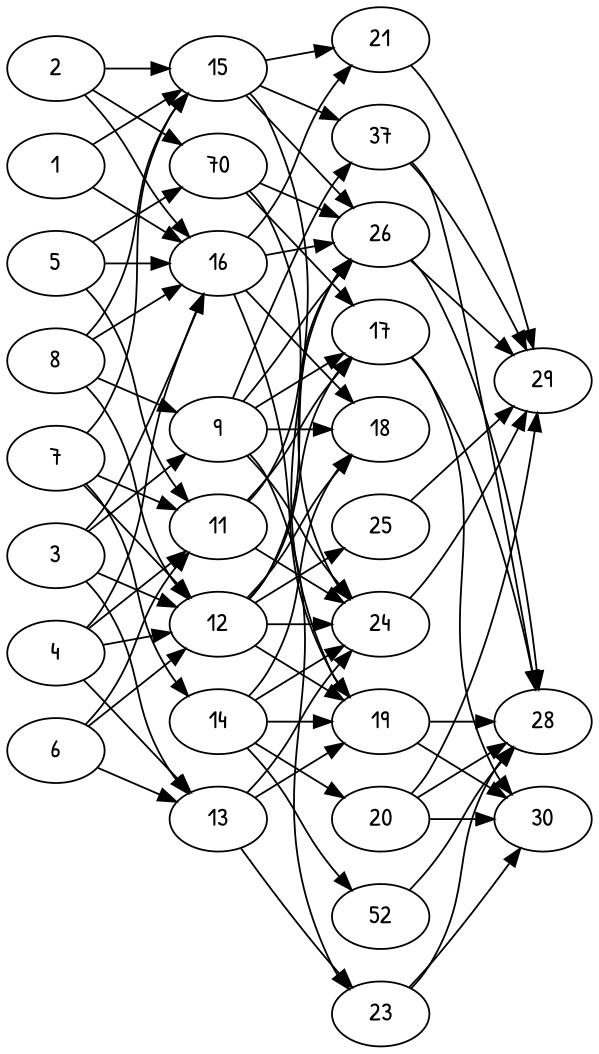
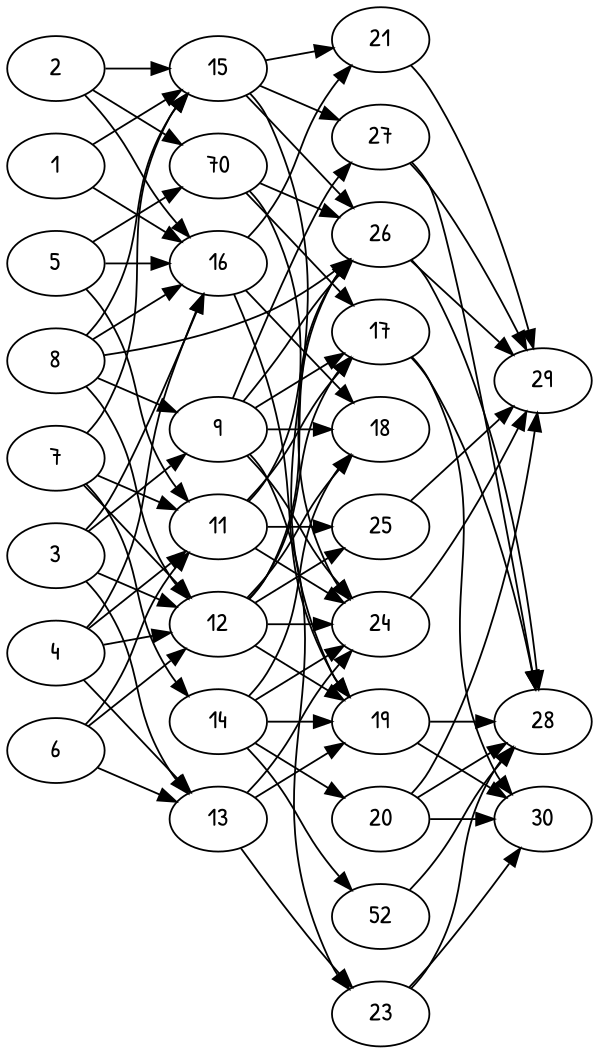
node "37": label "37" -> "27"
edge "16" -> "26": now "8" -> "26"
edge "11" -> "25": added
